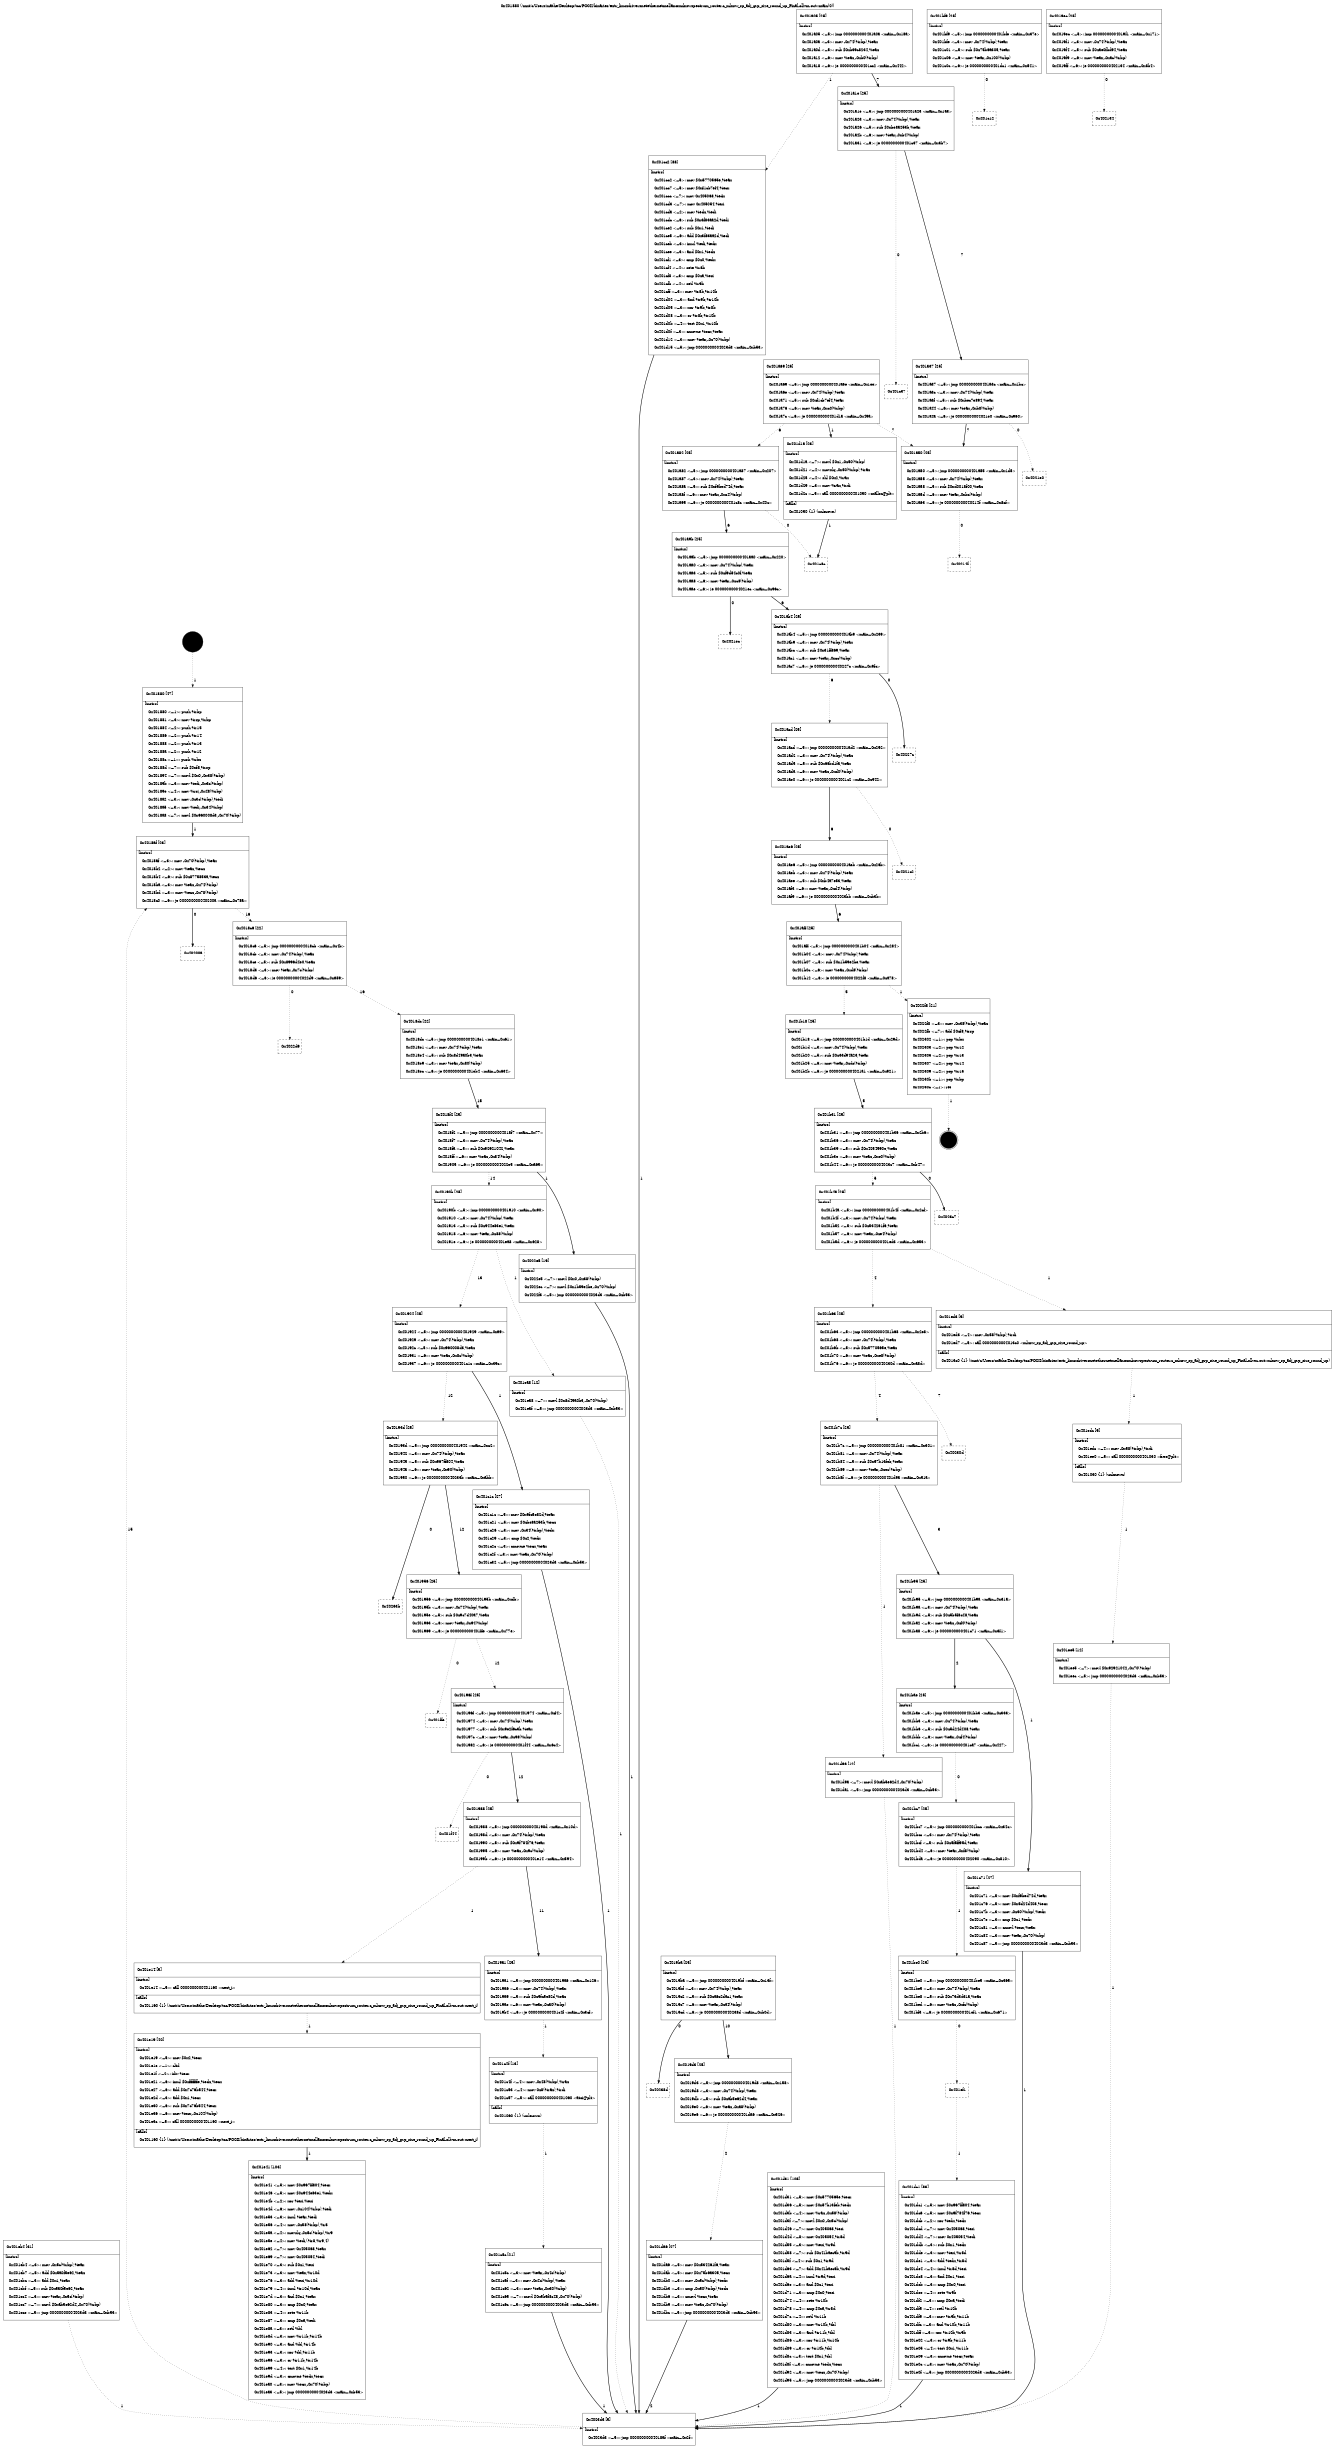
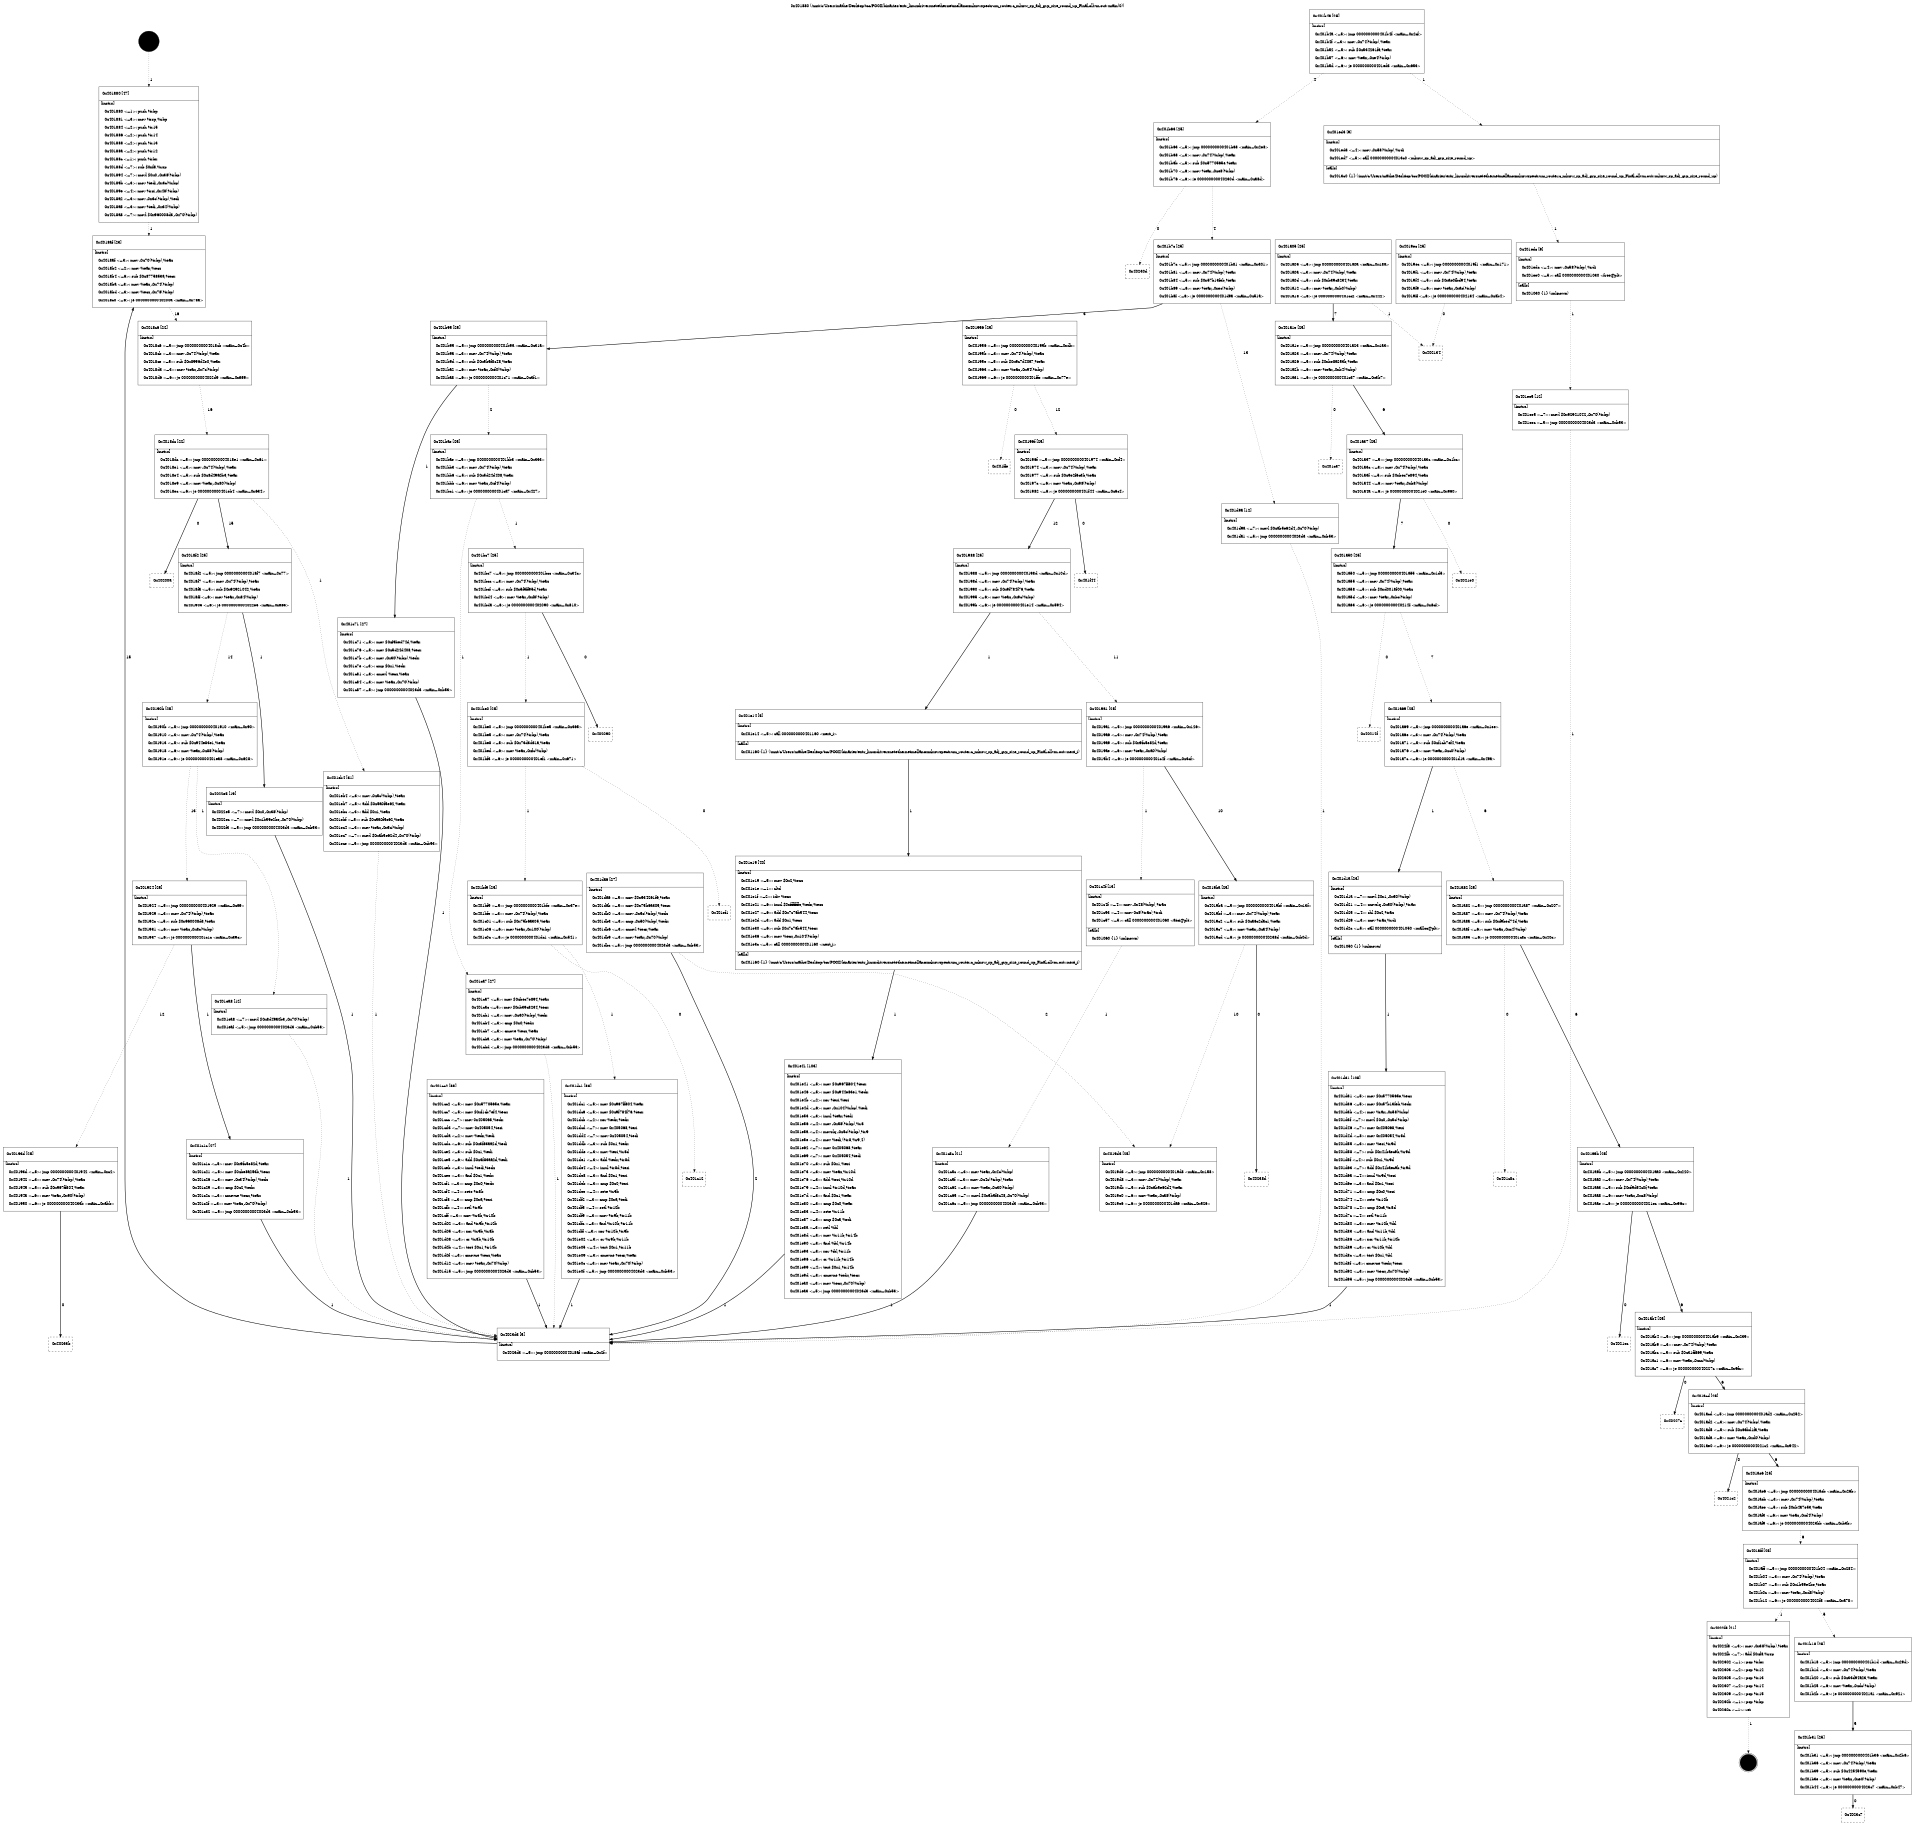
edge "0x401a05 [25]" -> "0x401cc2 [88]": now "0x401a05 [25]" -> "0x402134"
edge "0x401a1e [25]" -> "0x401a37 [25]": label " 7" -> " 6"
edge "0x401a69 [25]" -> "0x401a50 [25]": reversed
edge "0x401d1a [23]" -> "0x401c8c": now "0x401d1a [23]" -> "0x401d31 [105]"
edge "0x4018dc [22]" -> "0x401eb4 [31]": added, label "1"
edge "0x401ab4 [25]" -> "0x401acd [25]": style dotted -> bold
node "0x402090": added
edge "0x401be0 [25]" -> "0x401bf9 [25]": added, label "1"
edge "0x401acd [25]" -> "0x4021c2": style dotted -> bold
edge "0x4019a1 [25]" -> "0x4019ba [25]": added, label "10"
edge "0x401880 [47]" -> "0x4018af [23]": style bold -> dotted
edge "0x401ae6 [25]" -> "0x401aff [25]": style bold -> dotted
edge "0x4018af [23]" -> "0x40200a": now "0x4018dc [22]" -> "0x40200a"
node "0x401ca7 [27]": added
node "0x4022d9": removed
edge "0x401b31 [25]" -> "0x401b4a [25]": removed, label "5"
edge "0x401e41 [103]" -> "0x4023d3 [5]": added, label "1"
edge "0x401b63 [25]" -> "0x40230d": label " 7" -> " 0"
edge "0x40193d [25]" -> "0x401956 [25]": removed, label "12"
edge "0x401b7c [25]" -> "0x401d9a [12]": label " 1" -> " 13"
edge "0x401b95 [25]" -> "0x401bae [25]": style bold -> dotted
edge "0x401bae [25]" -> "0x401bc7 [25]": label " 0" -> " 1"
edge "0x40196f [25]" -> "0x401f44": style dotted -> bold
edge "0x4023d3 [5]" -> "0x4018af [23]": style dotted -> bold
edge "0x401988 [25]" -> "0x4019a1 [25]": style bold -> dotted
edge "0x401988 [25]" -> "0x401e14 [5]": style dotted -> bold
edge "0x401e14 [5]" -> "0x401e19 [40]": style dotted -> bold
edge "0x4019ba [25]" -> "0x4019d3 [25]": style bold -> dotted
edge "0x401ef1" -> "0x401dc1 [83]": now "0x401bf9 [25]" -> "0x401dc1 [83]"
edge "0x4019d3 [25]" -> "0x401da6 [27]": reversed
